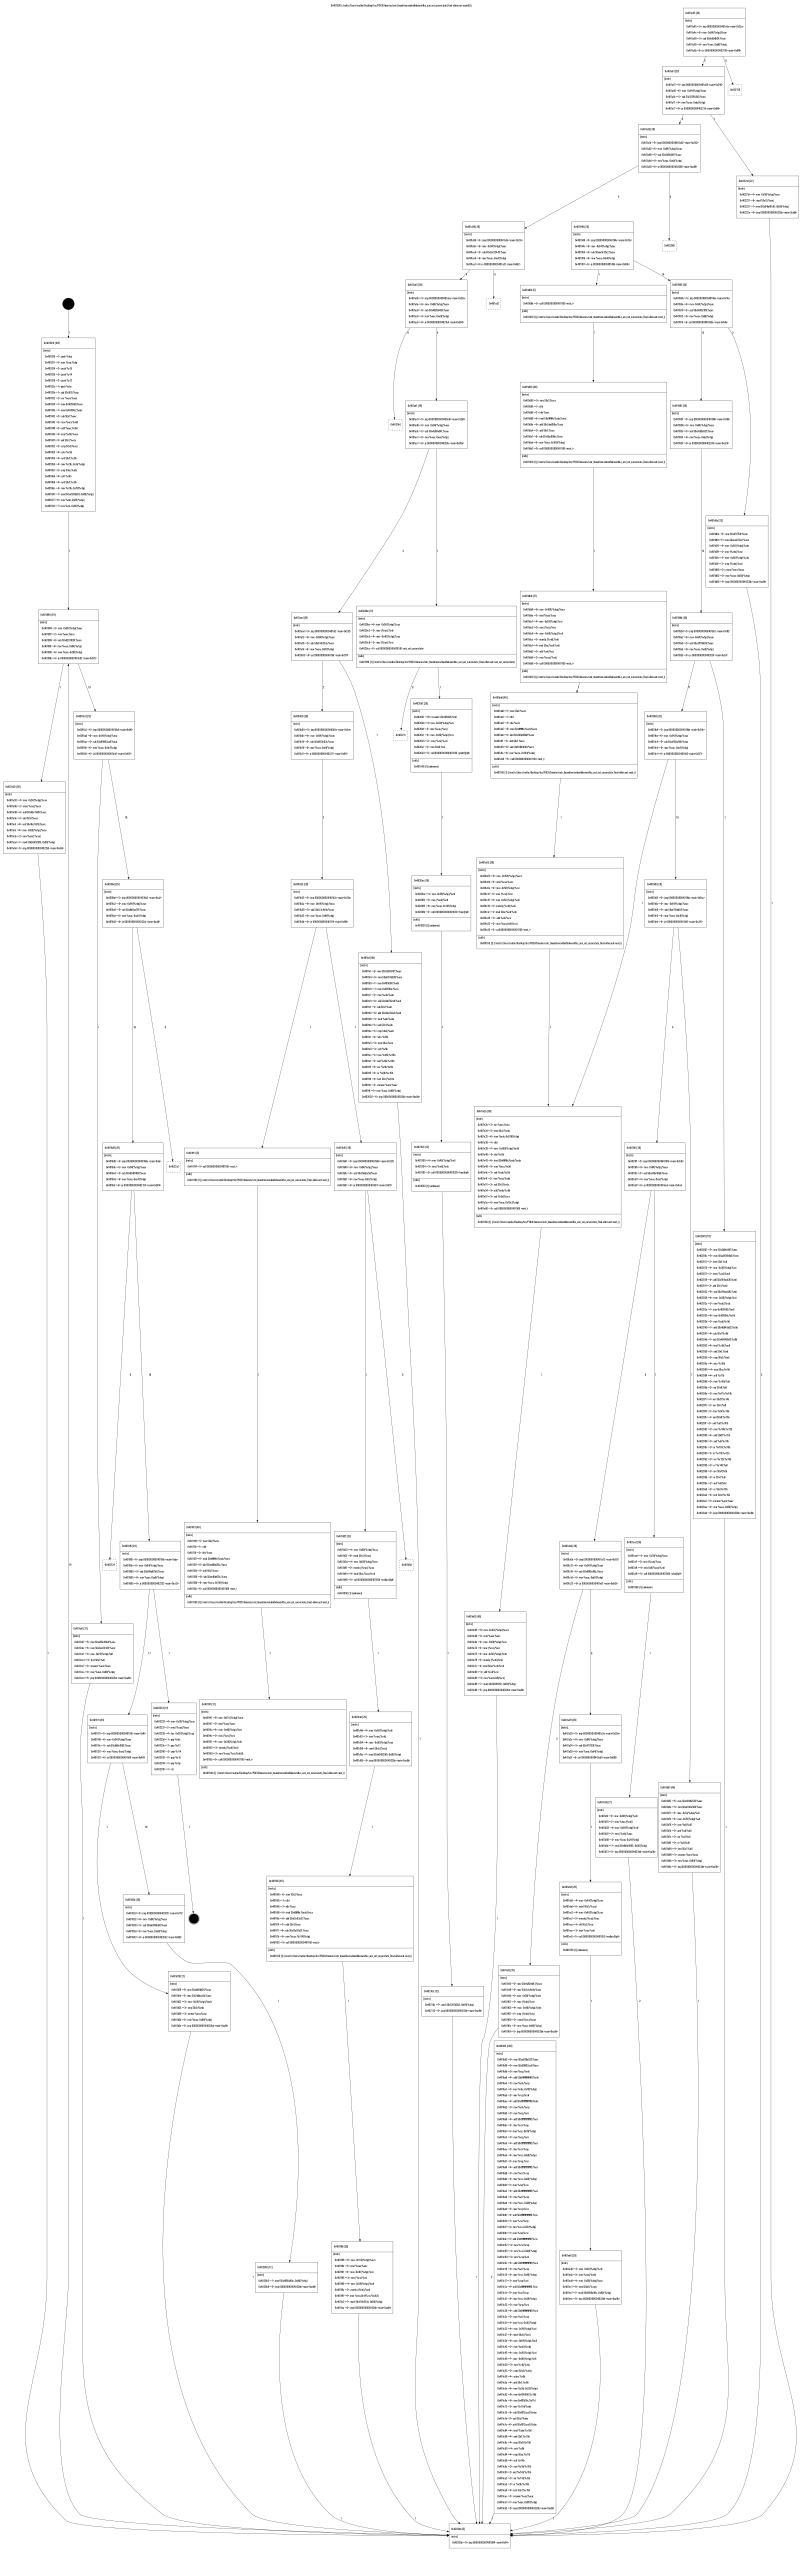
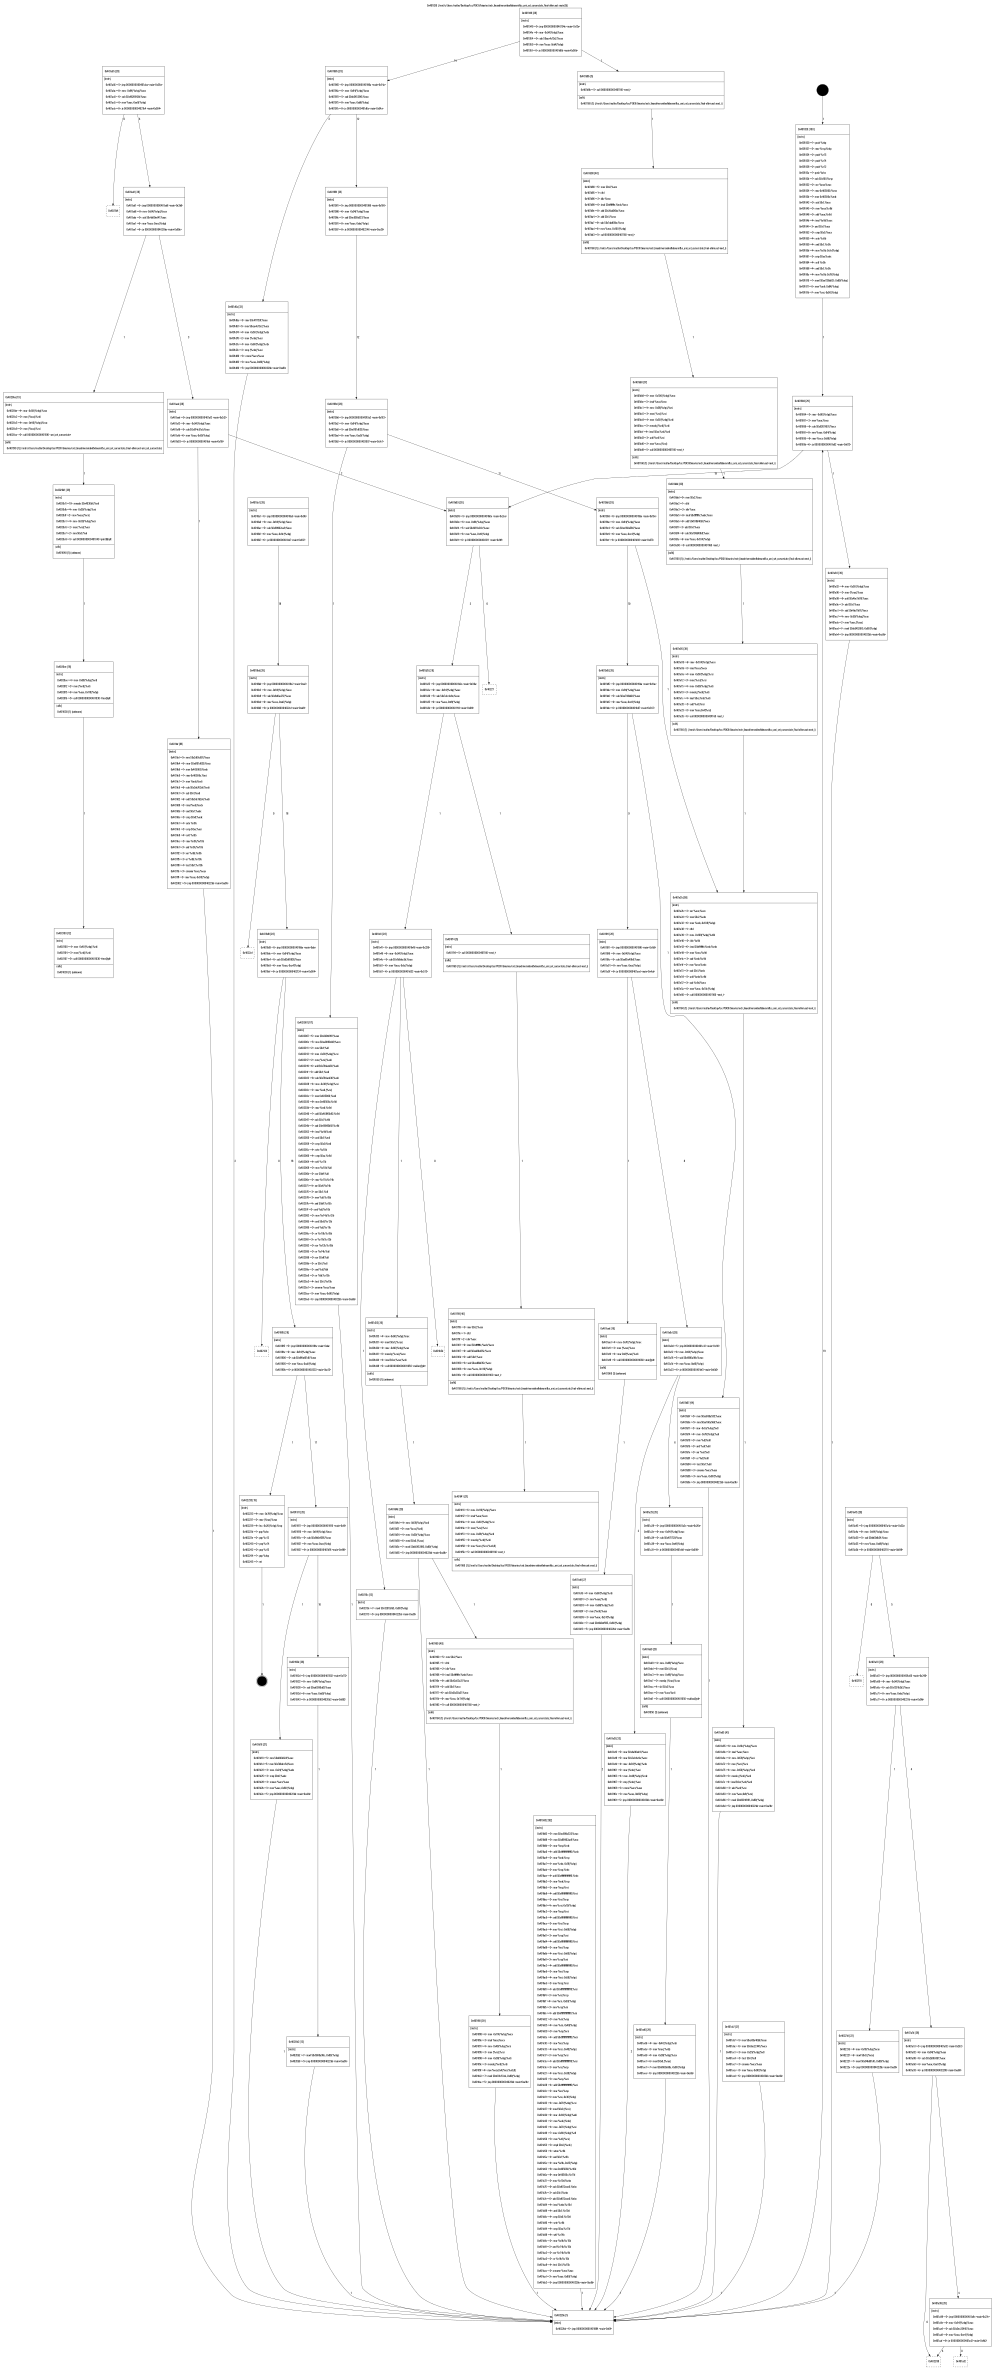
edge "0x401a99 [28]" -> "0x401ab5 [28]": now "0x401a99 [28]" -> "0x402288"
edge "0x401884 [29]" -> "0x4018a1 [28]": now "0x401884 [29]" -> "0x401b09 [28]"
edge "0x4020be [19]" -> "0x402211": now "0x401b09 [28]" -> "0x402211"
edge "0x4018a1 [28]" -> "0x401cb7 [27]": removed, label "1"
edge "0x402100 [12]" -> "0x40210c [12]": now "0x401b41 [28]" -> "0x40210c [12]"
edge "0x401d4d [29]" -> "0x4022bb [5]": added, label "1"
